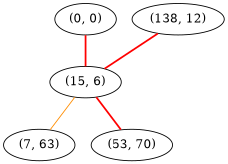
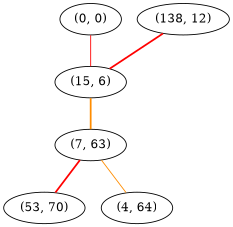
edge "(0, 0)" -- "(15, 6)": style bold -> solid
edge "(15, 6)" -- "(7, 63)": style solid -> bold
edge "(15, 6)" -- "(53, 70)": now "(7, 63)" -- "(53, 70)"
node "(4, 64)": added
